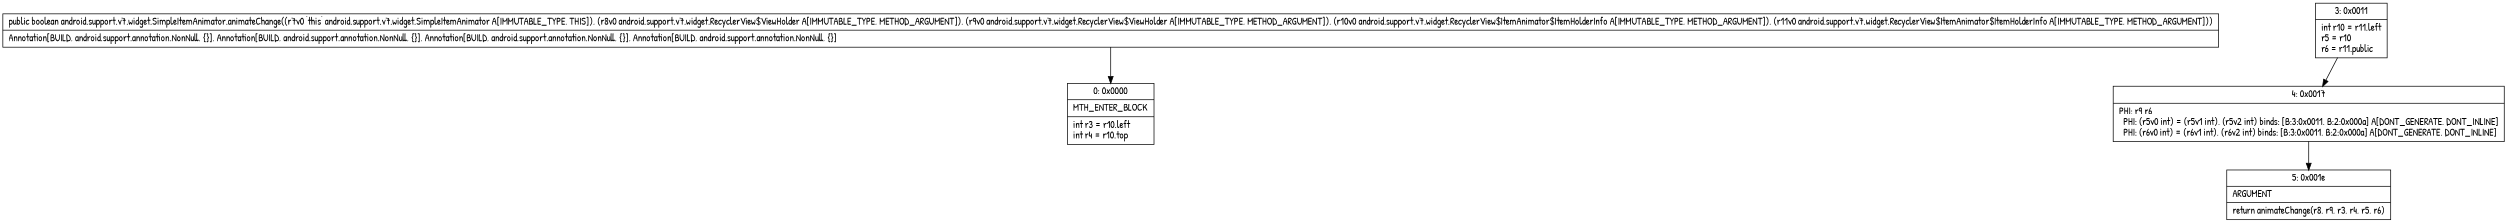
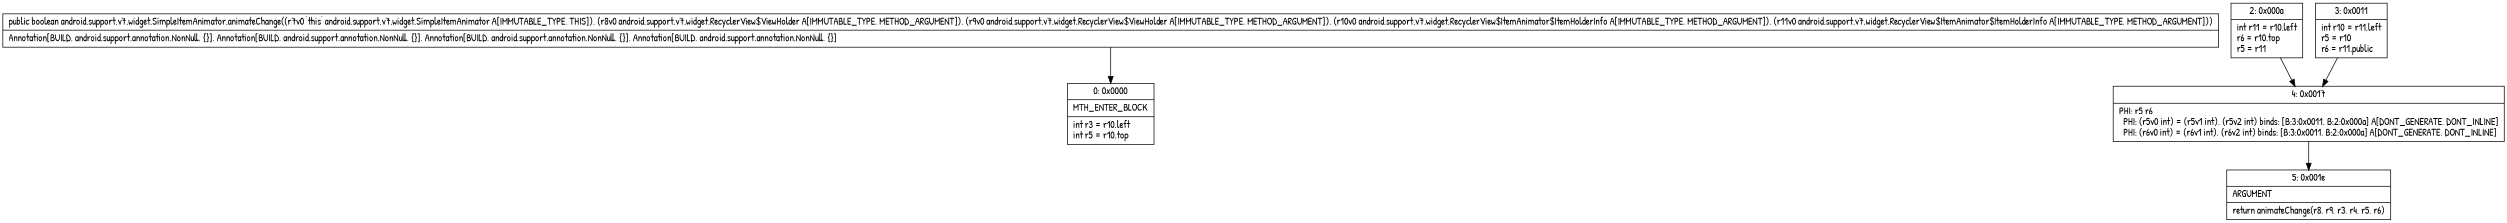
node "2: 0x000a": added
node "4: 0x0017": text "PHI: r9 r6" -> "PHI: r5 r6"
node "0: 0x0000": text "int r4 = r10.top" -> "int r5 = r10.top"
